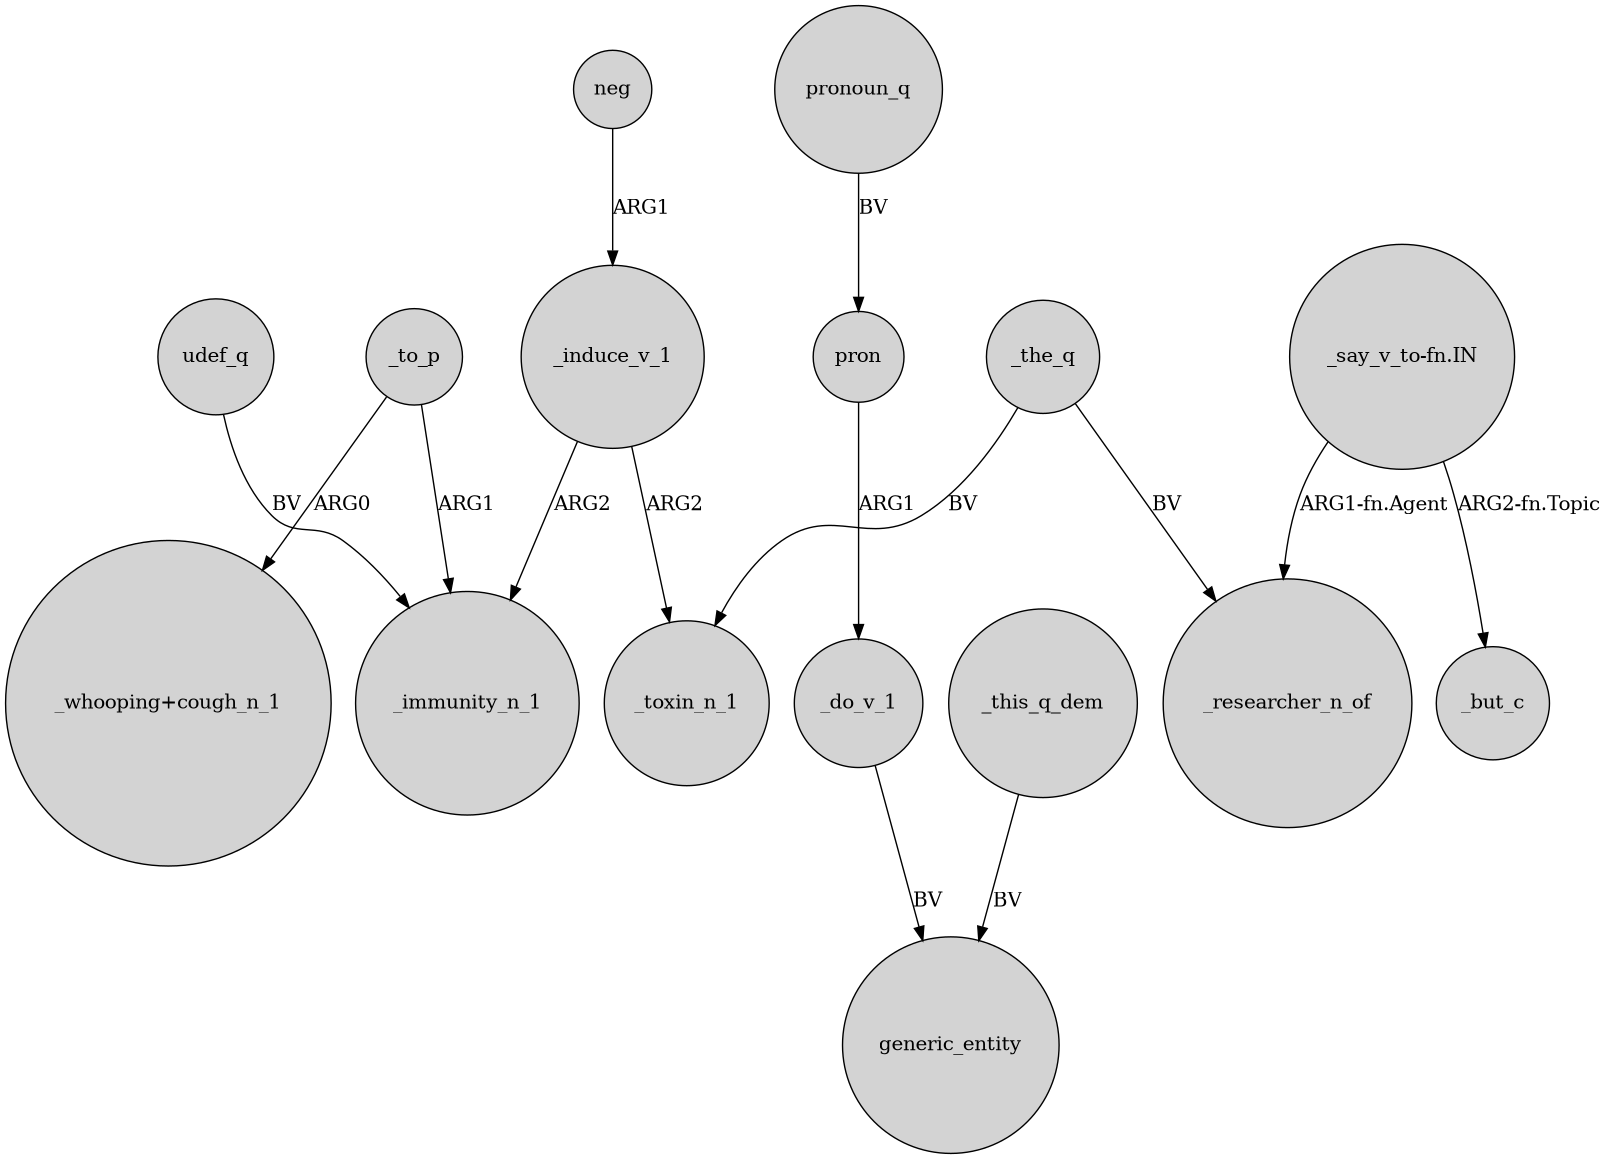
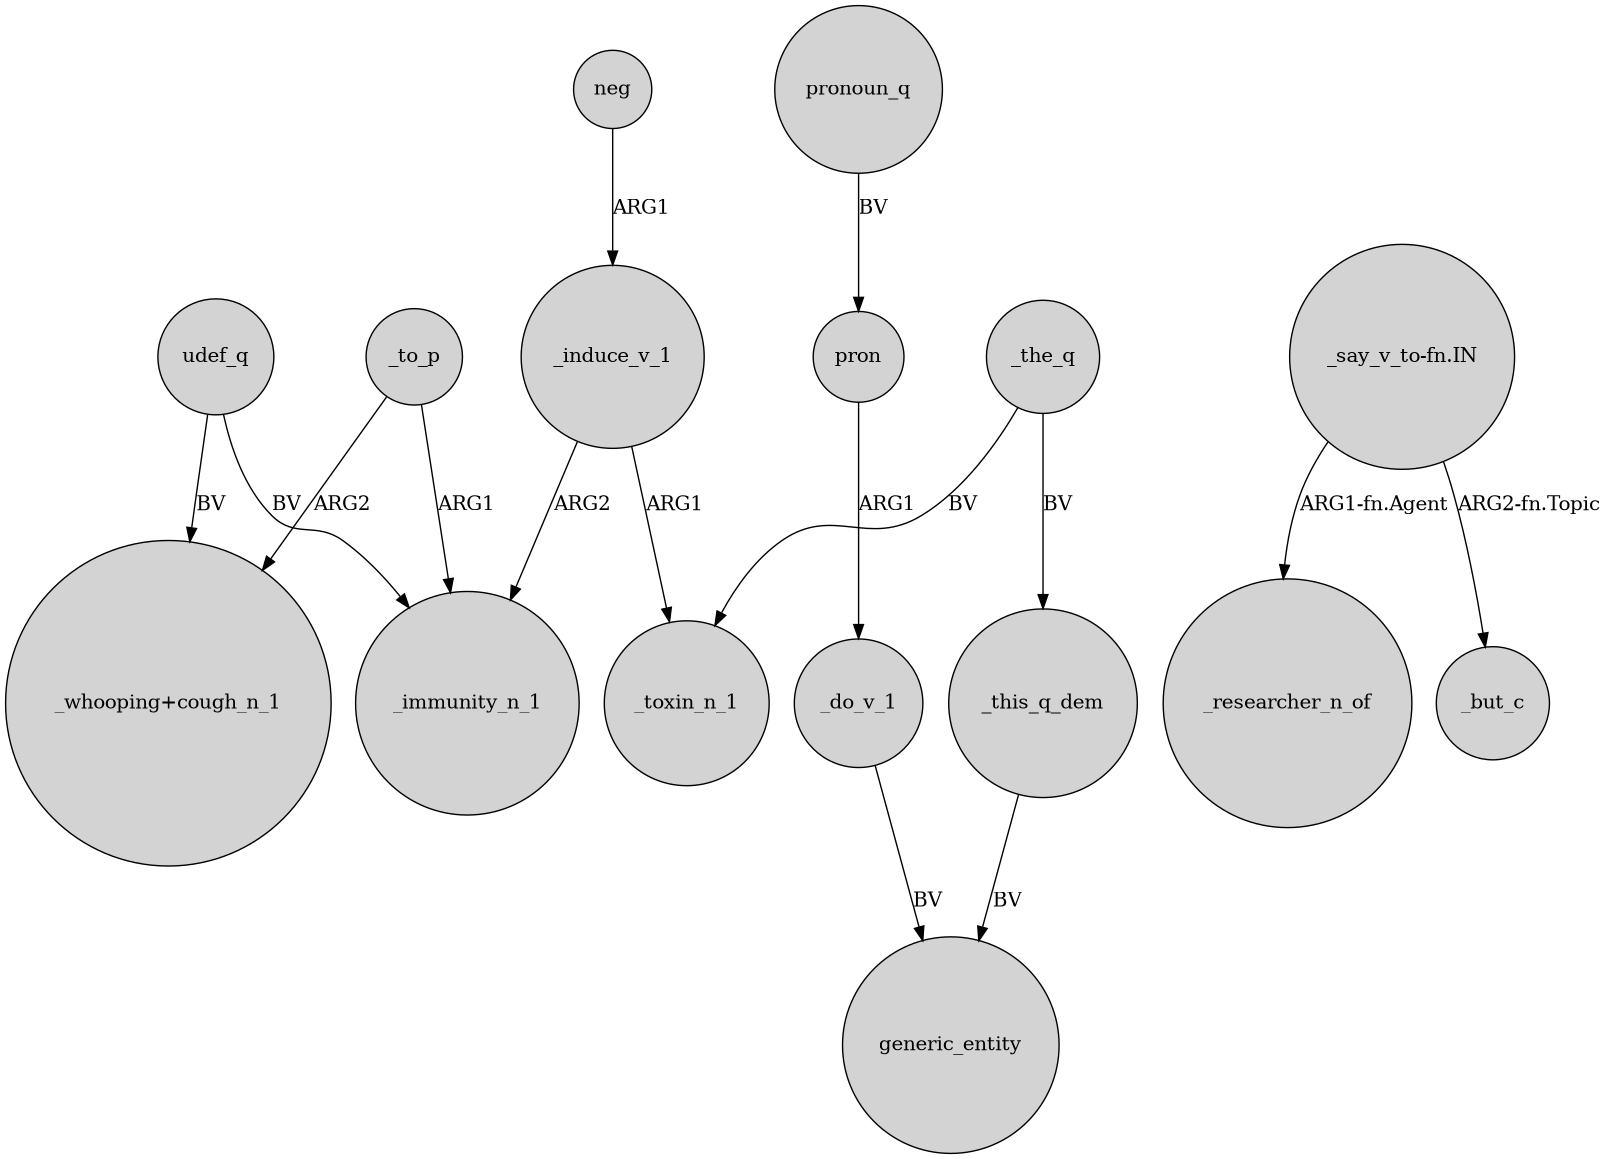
edge "udef_q" -> "_whooping+cough_n_1": added, label "BV"
edge "_the_q" -> "_researcher_n_of": now "_the_q" -> "_this_q_dem"
edge "_to_p" -> "_whooping+cough_n_1": label "ARG0" -> "ARG2"
edge "_induce_v_1" -> "_toxin_n_1": label "ARG2" -> "ARG1"
